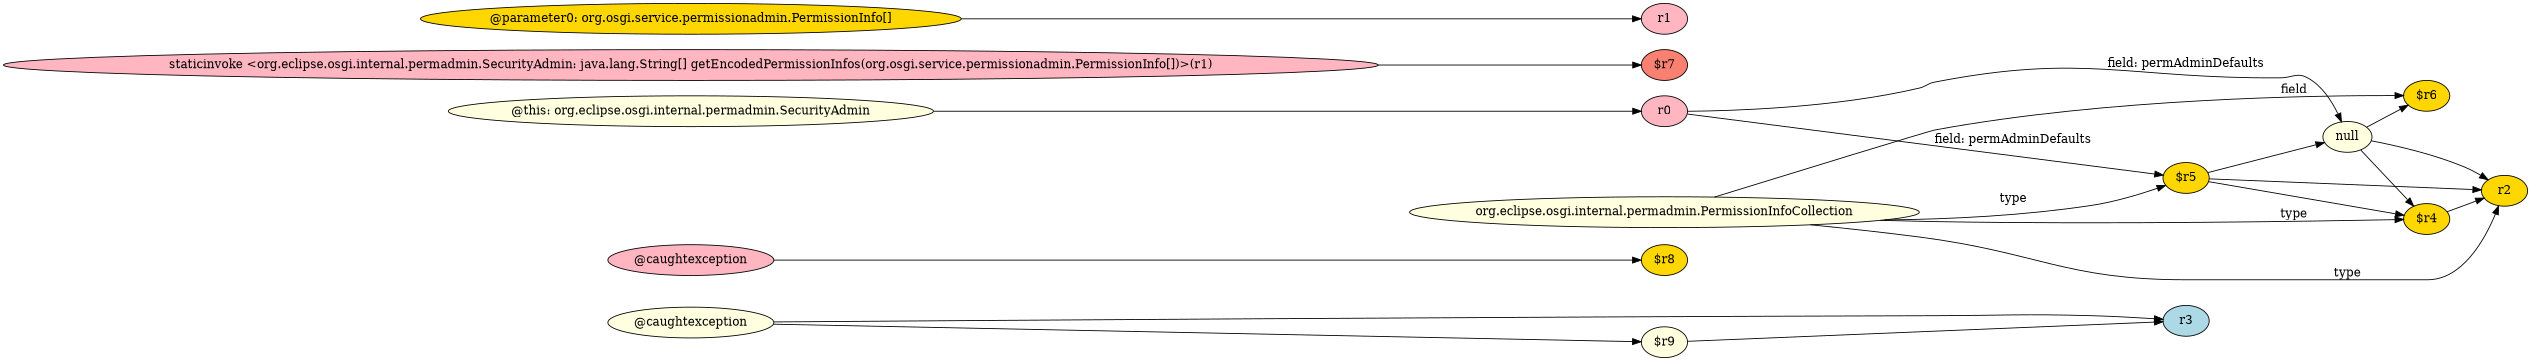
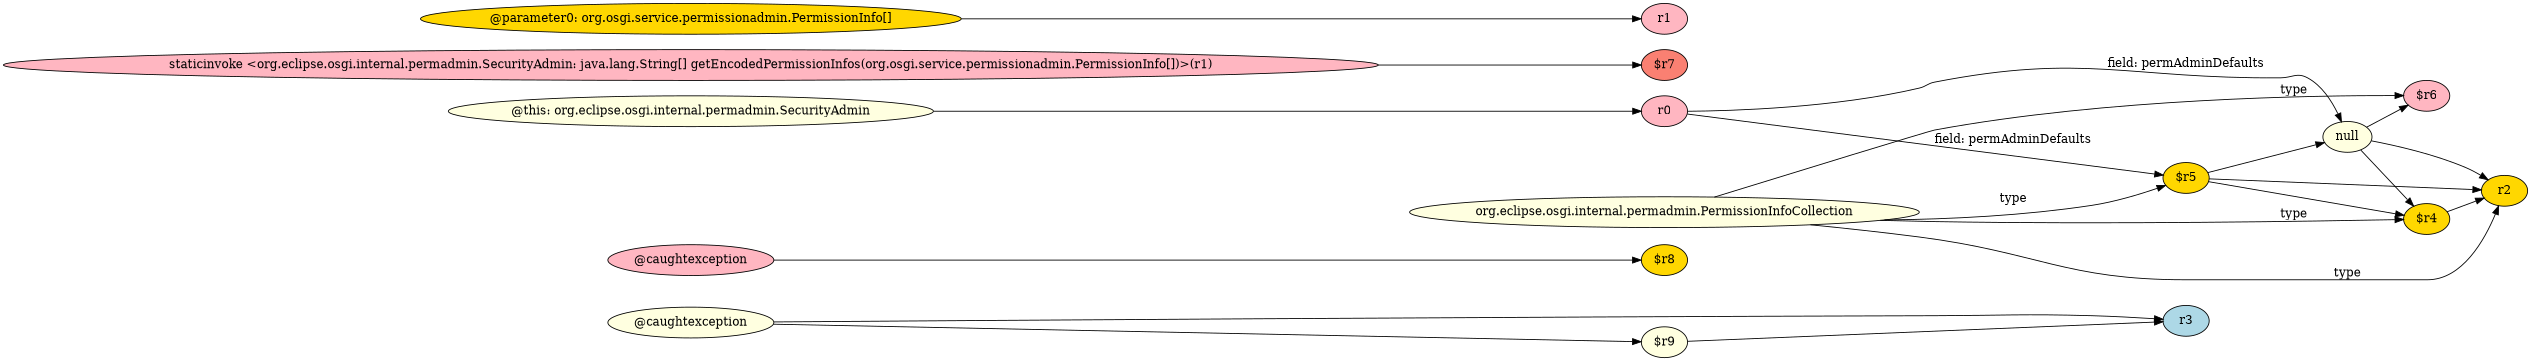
edge "org.eclipse.osgi.internal.permadmin.PermissionInfoCollection" -> "$r6": label "field" -> "type"
node "$r6": fillcolor gold -> lightpink
